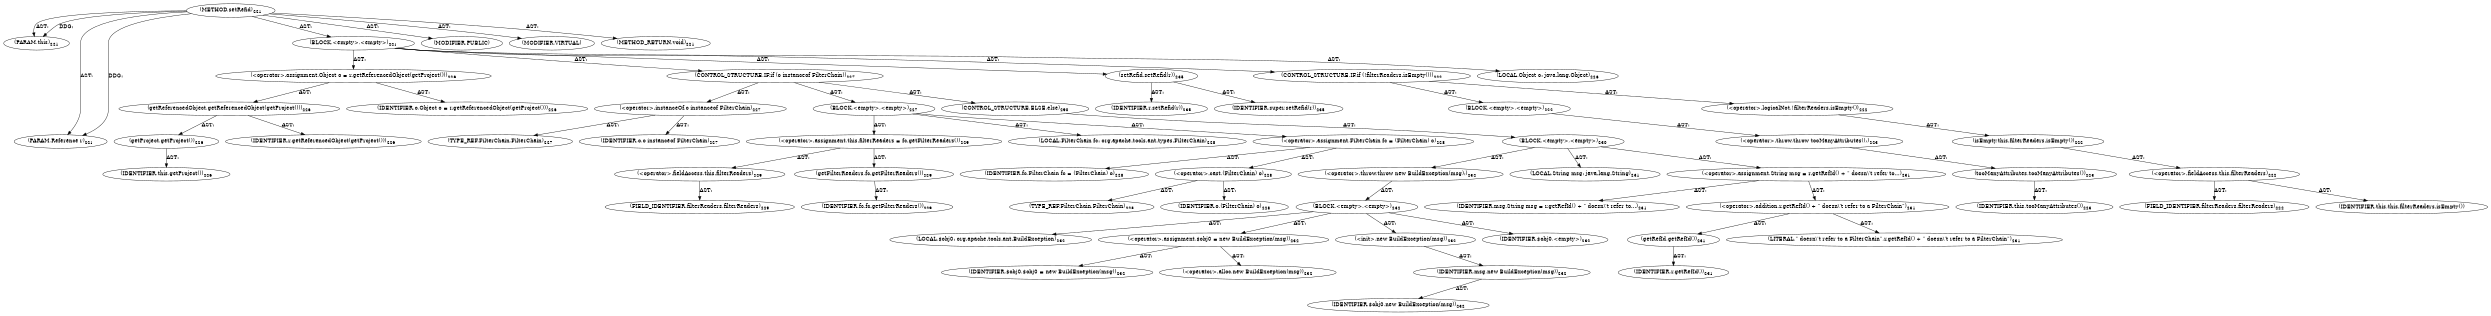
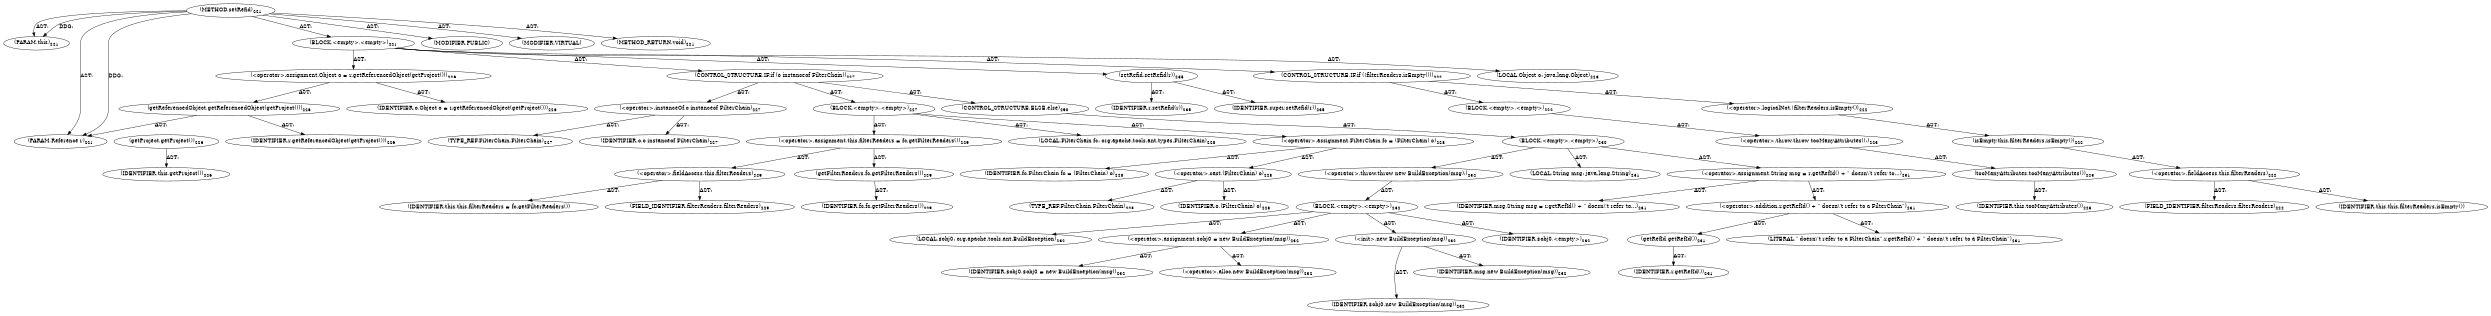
edge "(getReferencedObject,getReferencedObject(getProject()))" -> "(getProject,getProject())": now "(getReferencedObject,getReferencedObject(getProject()))" -> "(PARAM,Reference r)"
node "(IDENTIFIER,this,this.filterReaders = fc.getFilterReaders())": added
edge "(IDENTIFIER,msg,new BuildException(msg))" -> "(IDENTIFIER,$obj0,new BuildException(msg))": now "(<init>,new BuildException(msg))" -> "(IDENTIFIER,$obj0,new BuildException(msg))"
